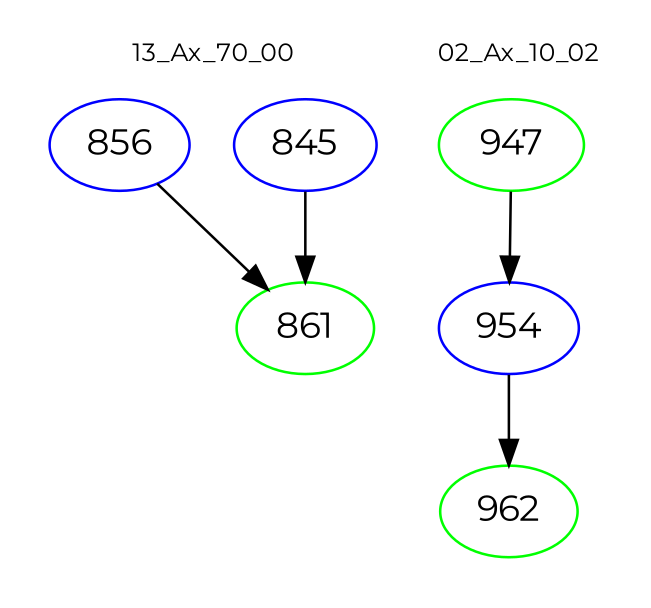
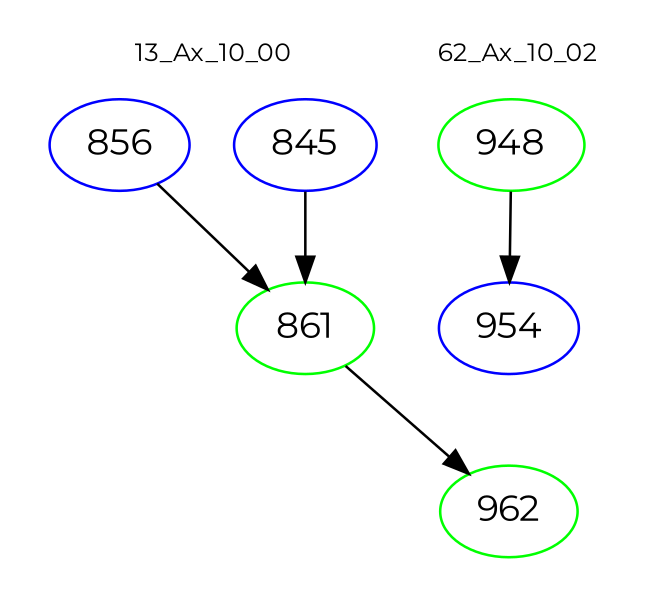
cluster "13_Ax_70_00": label "13_Ax_70_00" -> "13_Ax_10_00"
cluster "02_Ax_10_02": label "02_Ax_10_02" -> "62_Ax_10_02"
node "947": label "947" -> "948"
edge "954" -> "962": now "861" -> "962"
